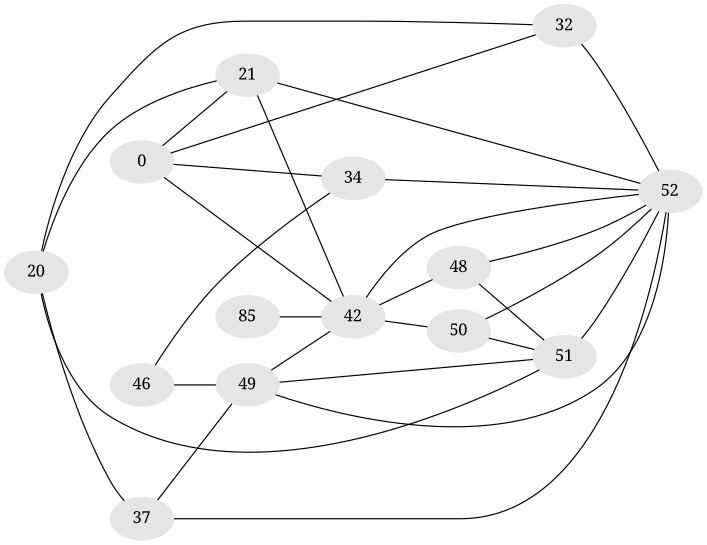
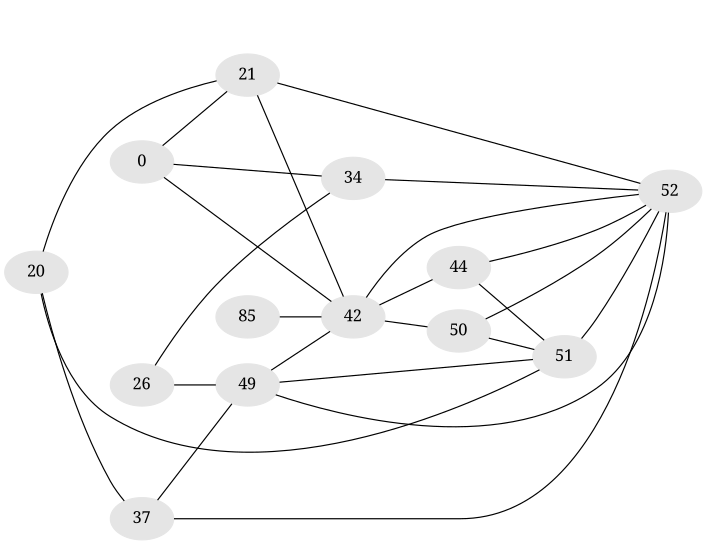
node "32": removed
node "48": label "48" -> "44"
node "46": label "46" -> "26"
